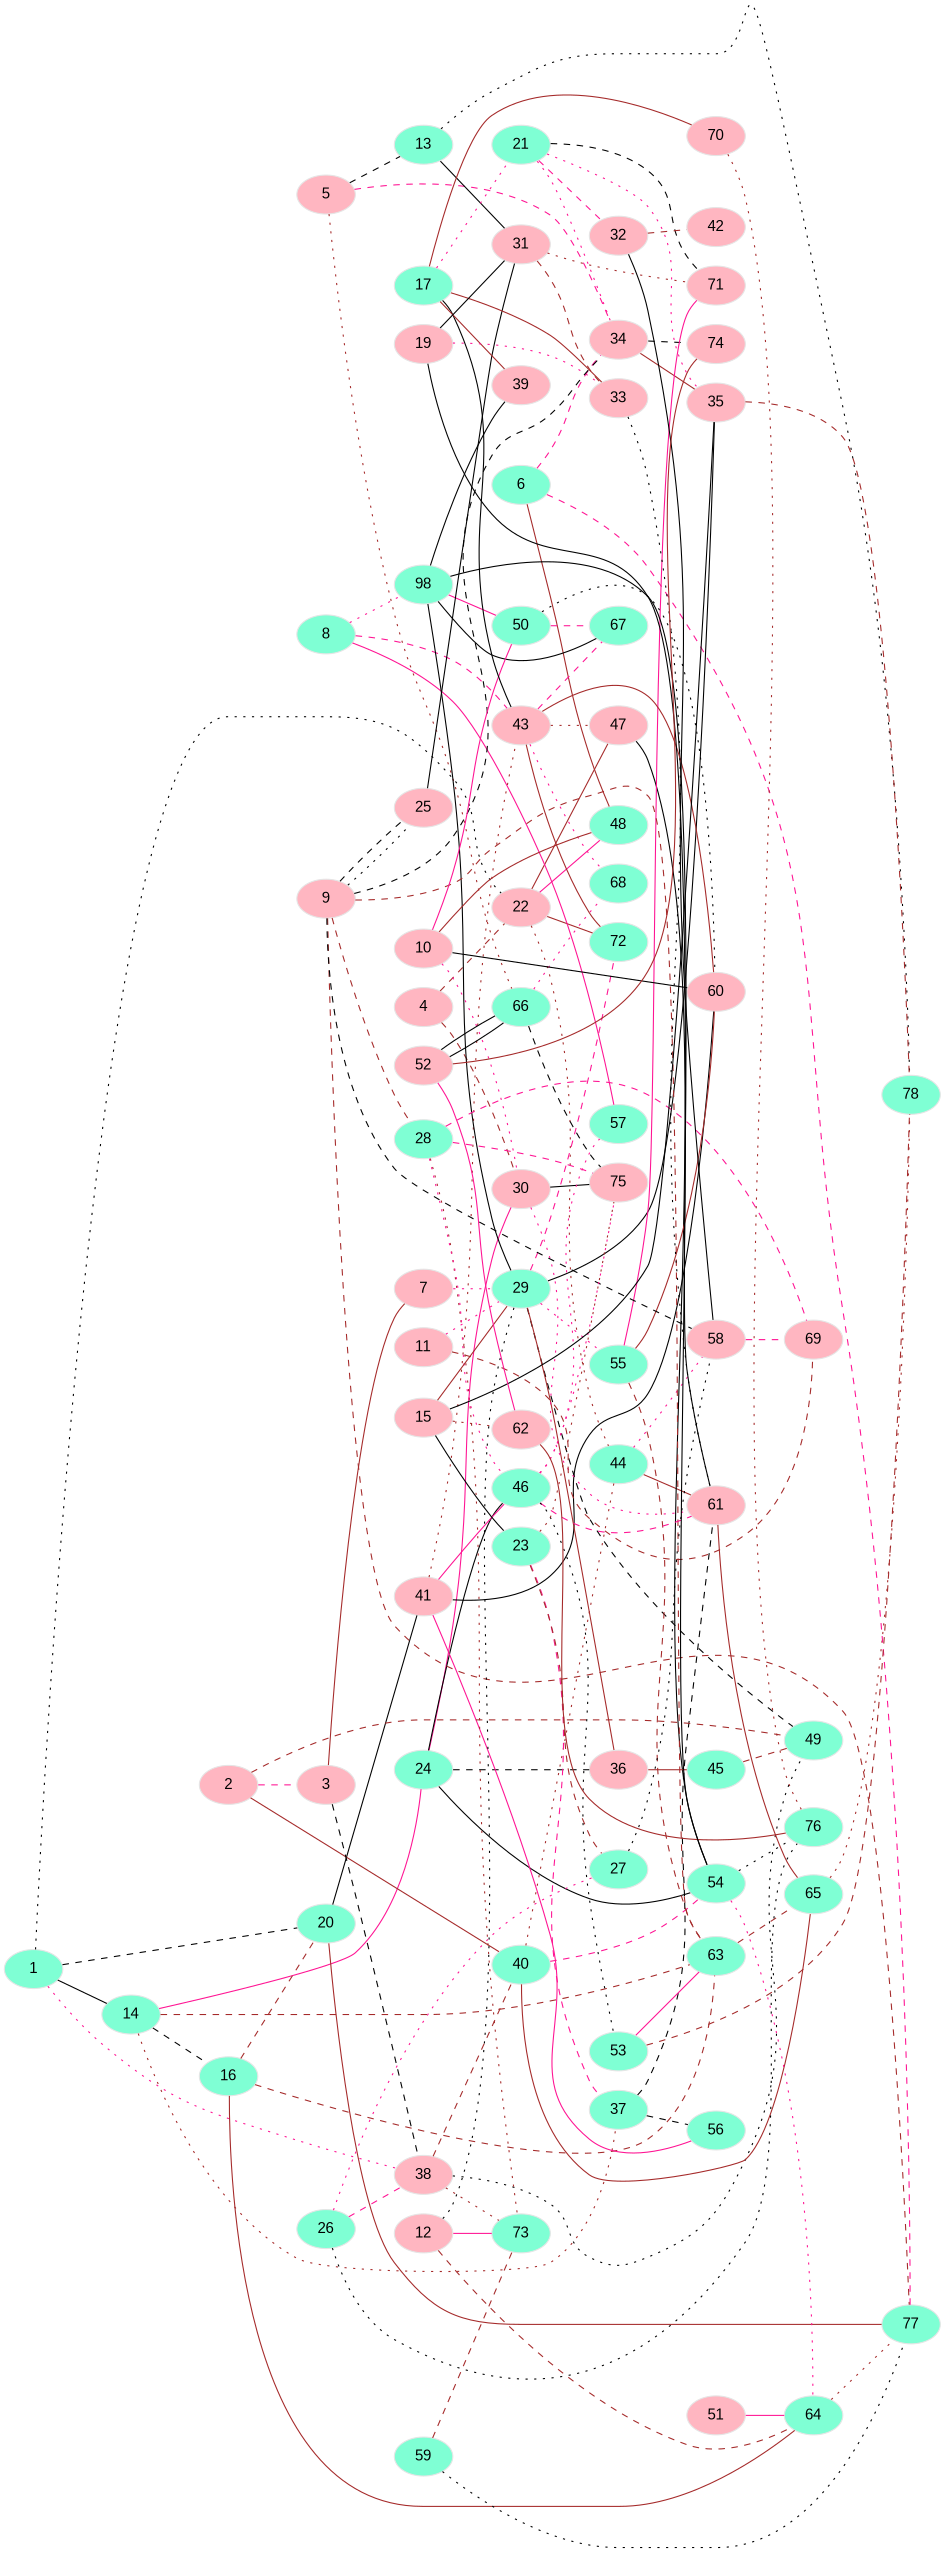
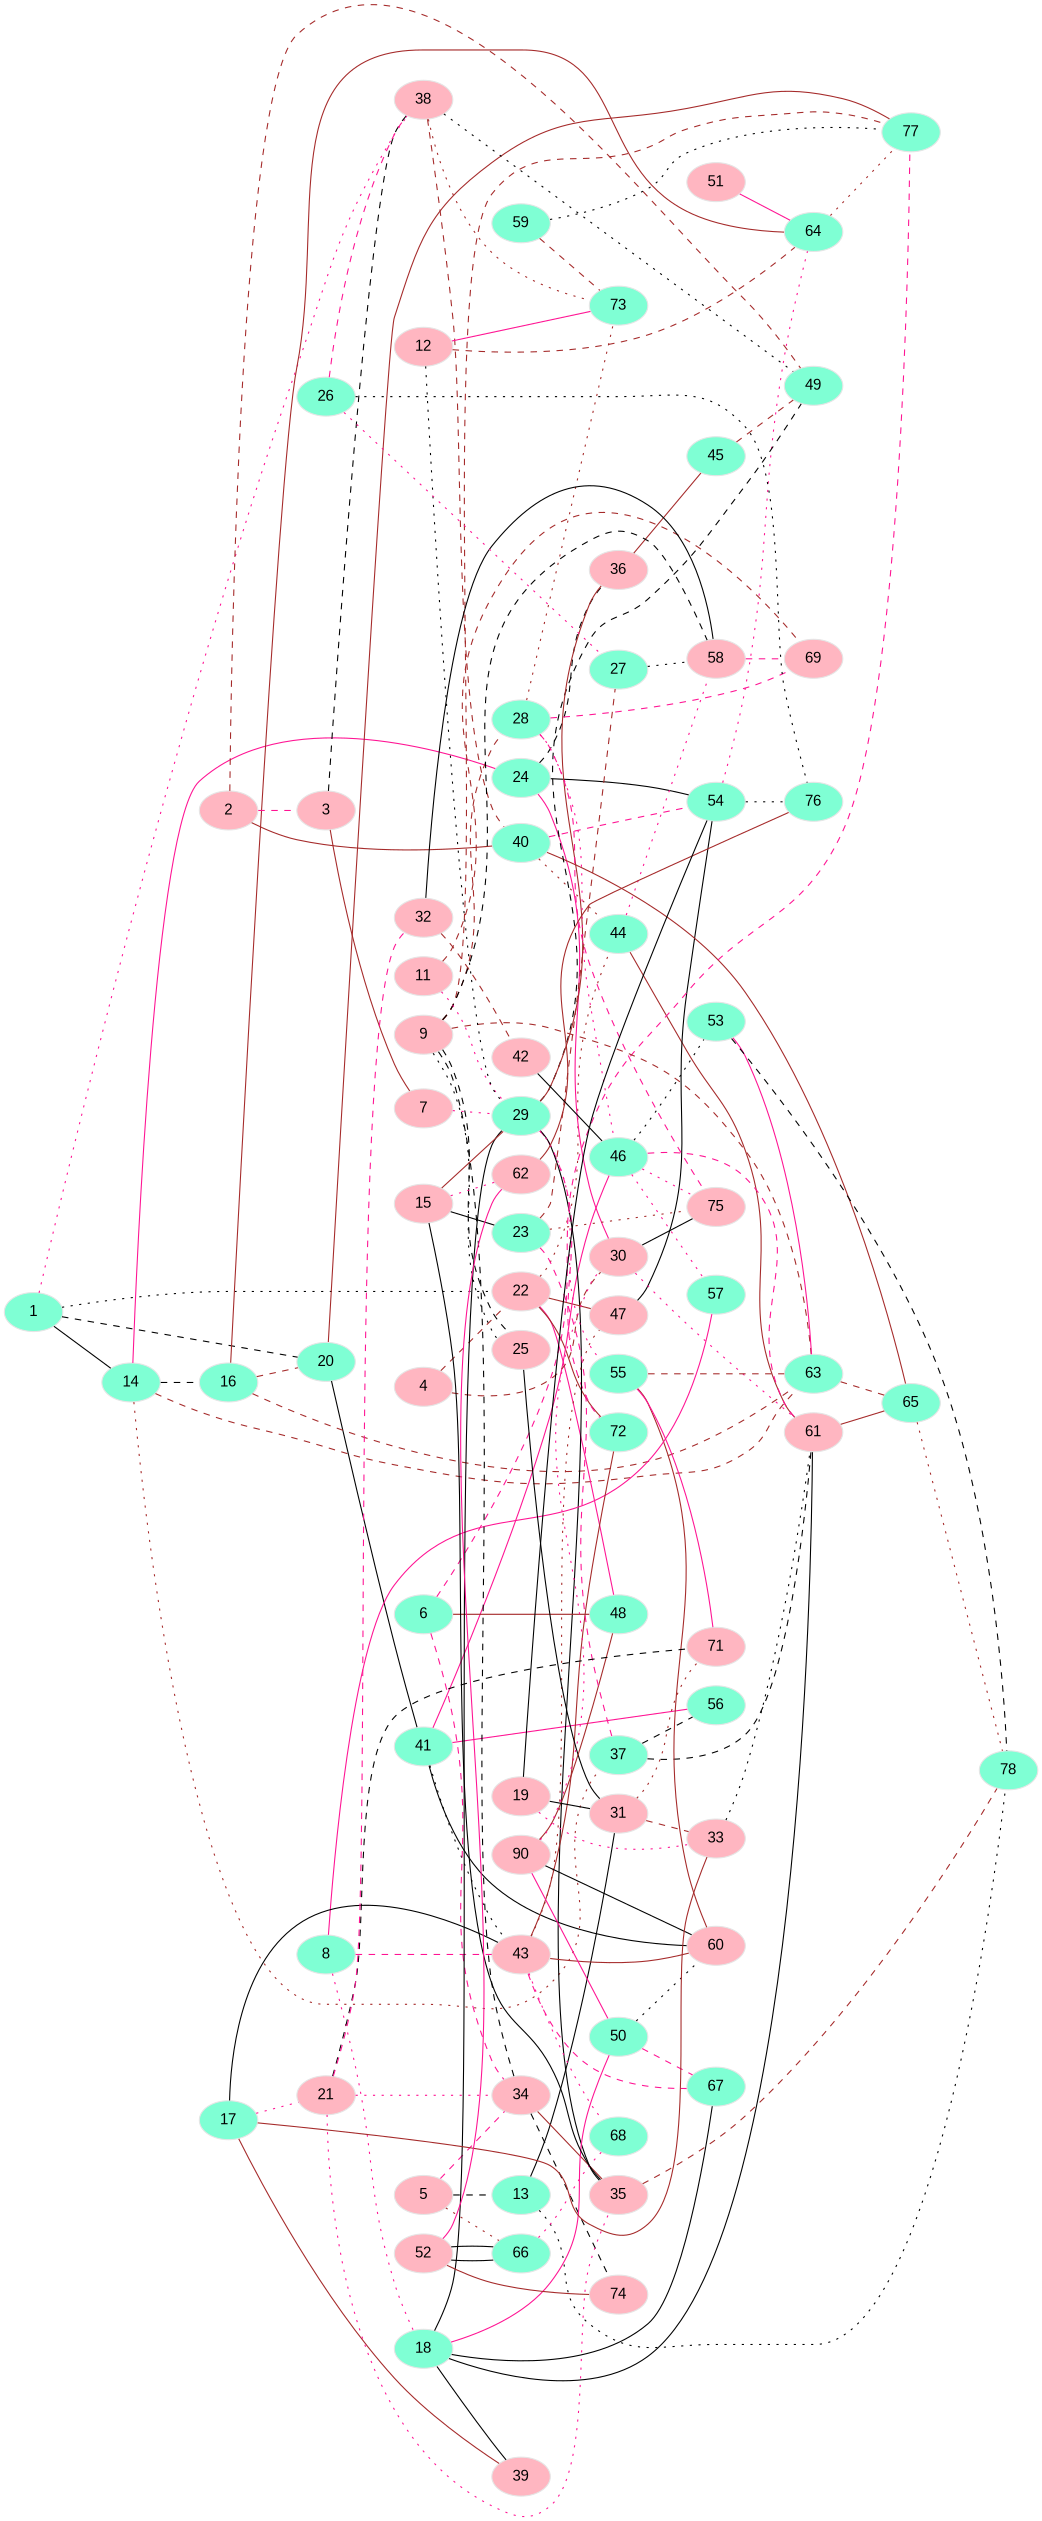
node "70": removed
node "21": fillcolor aquamarine -> lightpink
node "98": label "98" -> "18"
node "10": label "10" -> "90"
edge "66" -- "75": removed
edge "43" -- "41": color brown -> black
edge "15" -- "62": color brown -> deeppink
edge "46" -- "24": now "46" -- "42"
node "41": fillcolor lightpink -> aquamarine
edge "78" -- "53": color brown -> black
